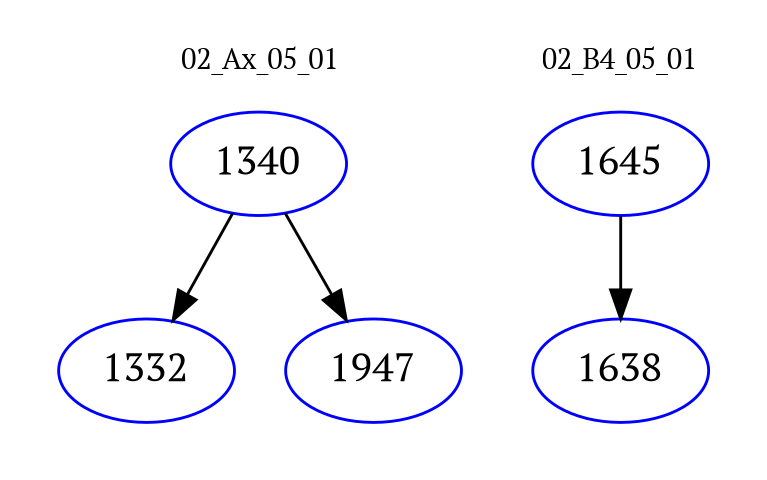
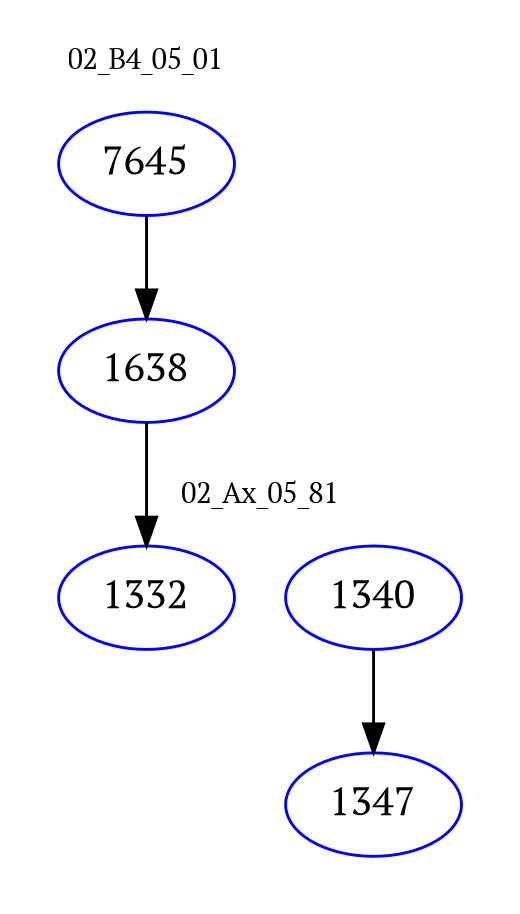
cluster "02_Ax_05_01": label "02_Ax_05_01" -> "02_Ax_05_81"
node "1645": label "1645" -> "7645"
edge "1340" -> "1332": now "1638" -> "1332"
node "1947": label "1947" -> "1347"
